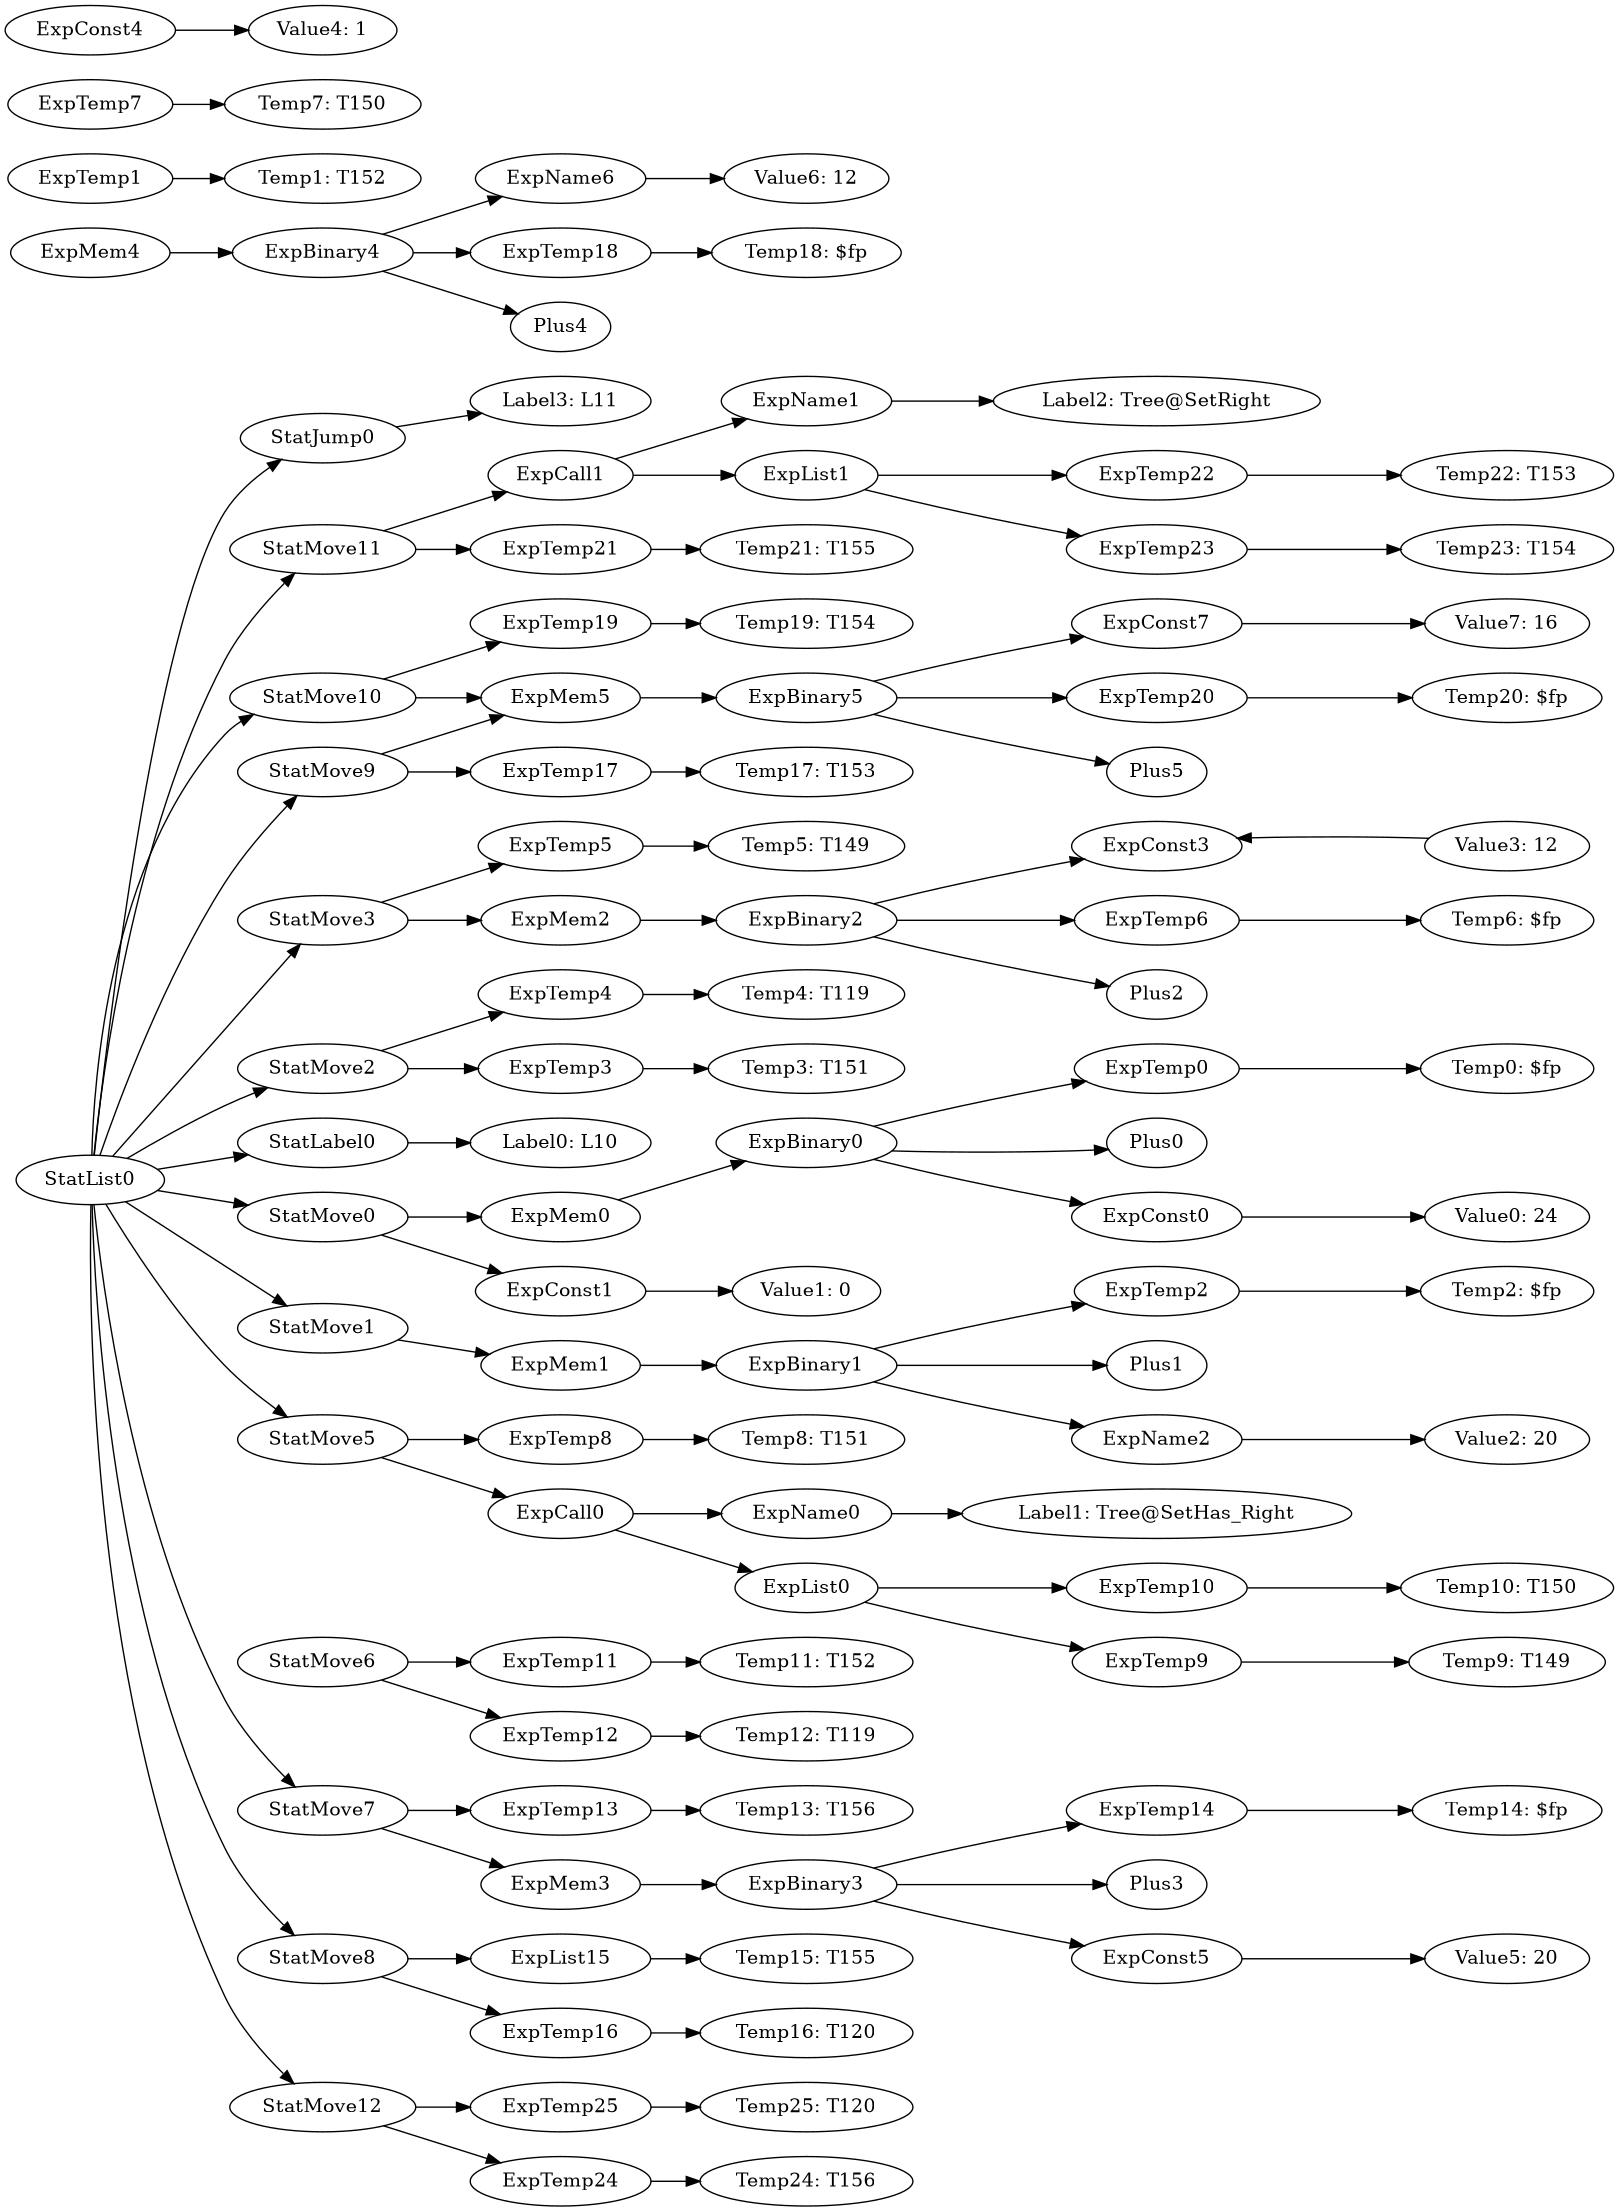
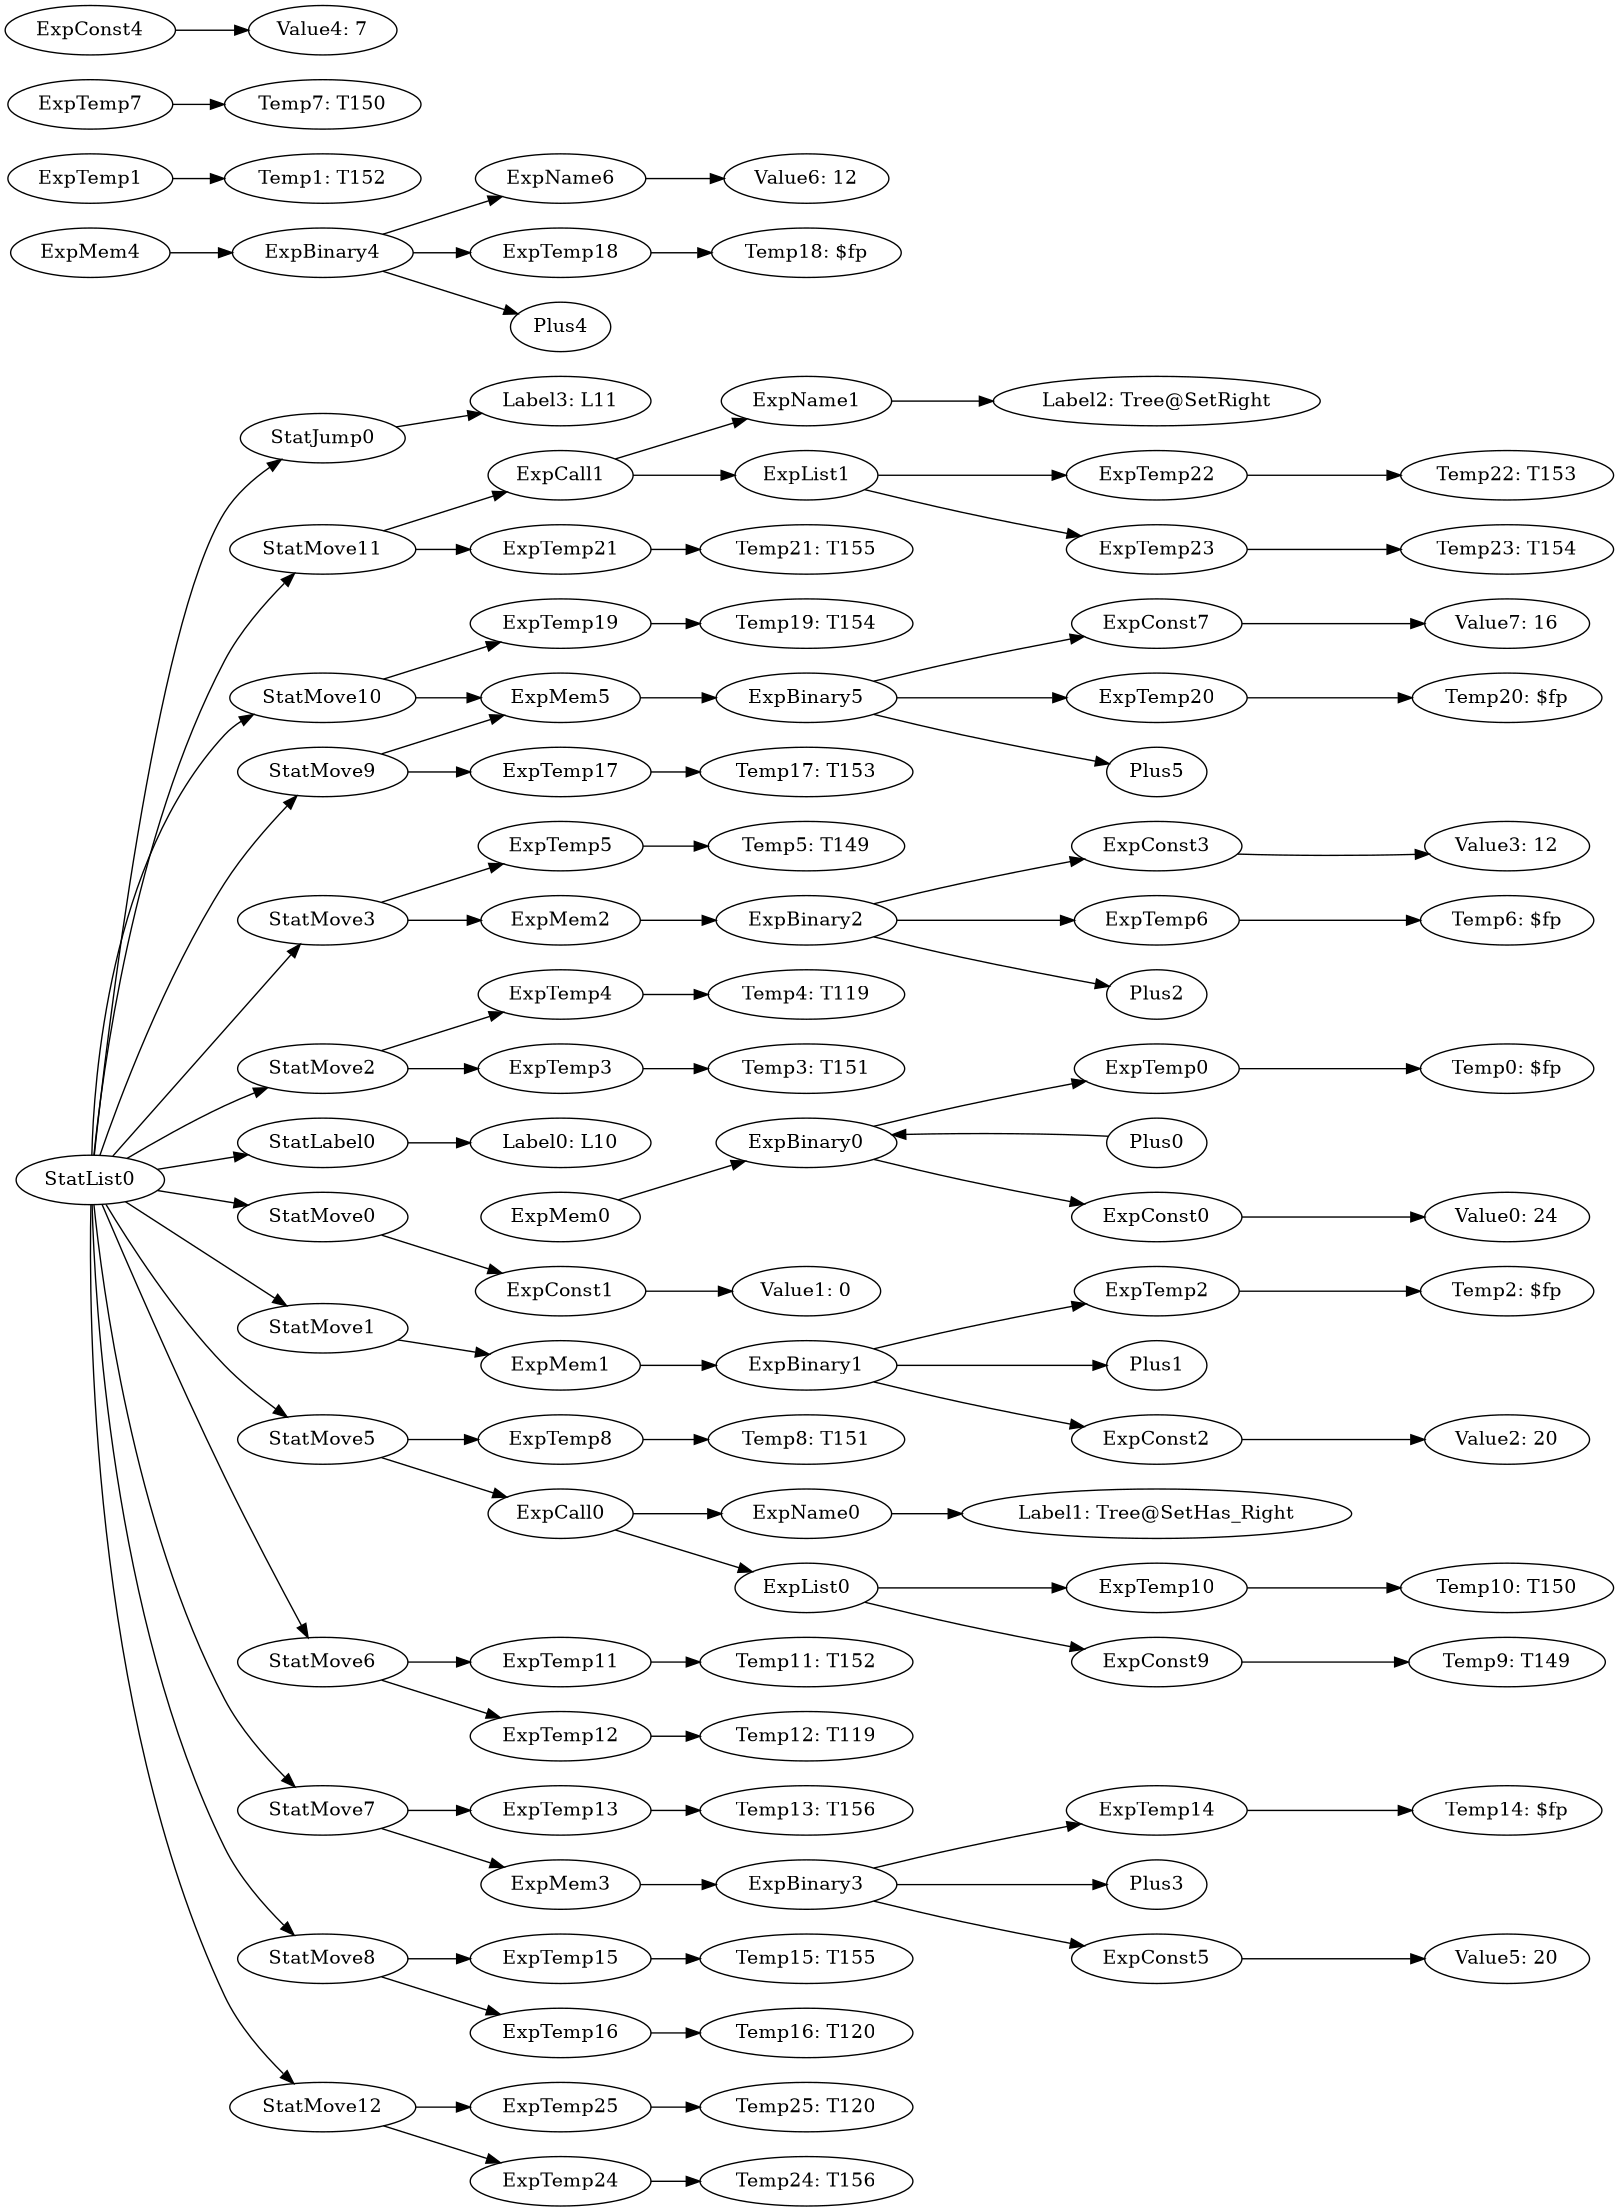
node "Value4: 1": label "Value4: 1" -> "Value4: 7"
edge "Value3: 12" -> "ExpConst3": reversed
edge "ExpBinary0" -> "Plus0": reversed
edge "StatMove0" -> "ExpMem0": removed
edge "StatList0" -> "StatMove6": added
node "ExpName2": label "ExpName2" -> "ExpConst2"
node "ExpTemp9": label "ExpTemp9" -> "ExpConst9"
node "ExpList15": label "ExpList15" -> "ExpTemp15"
